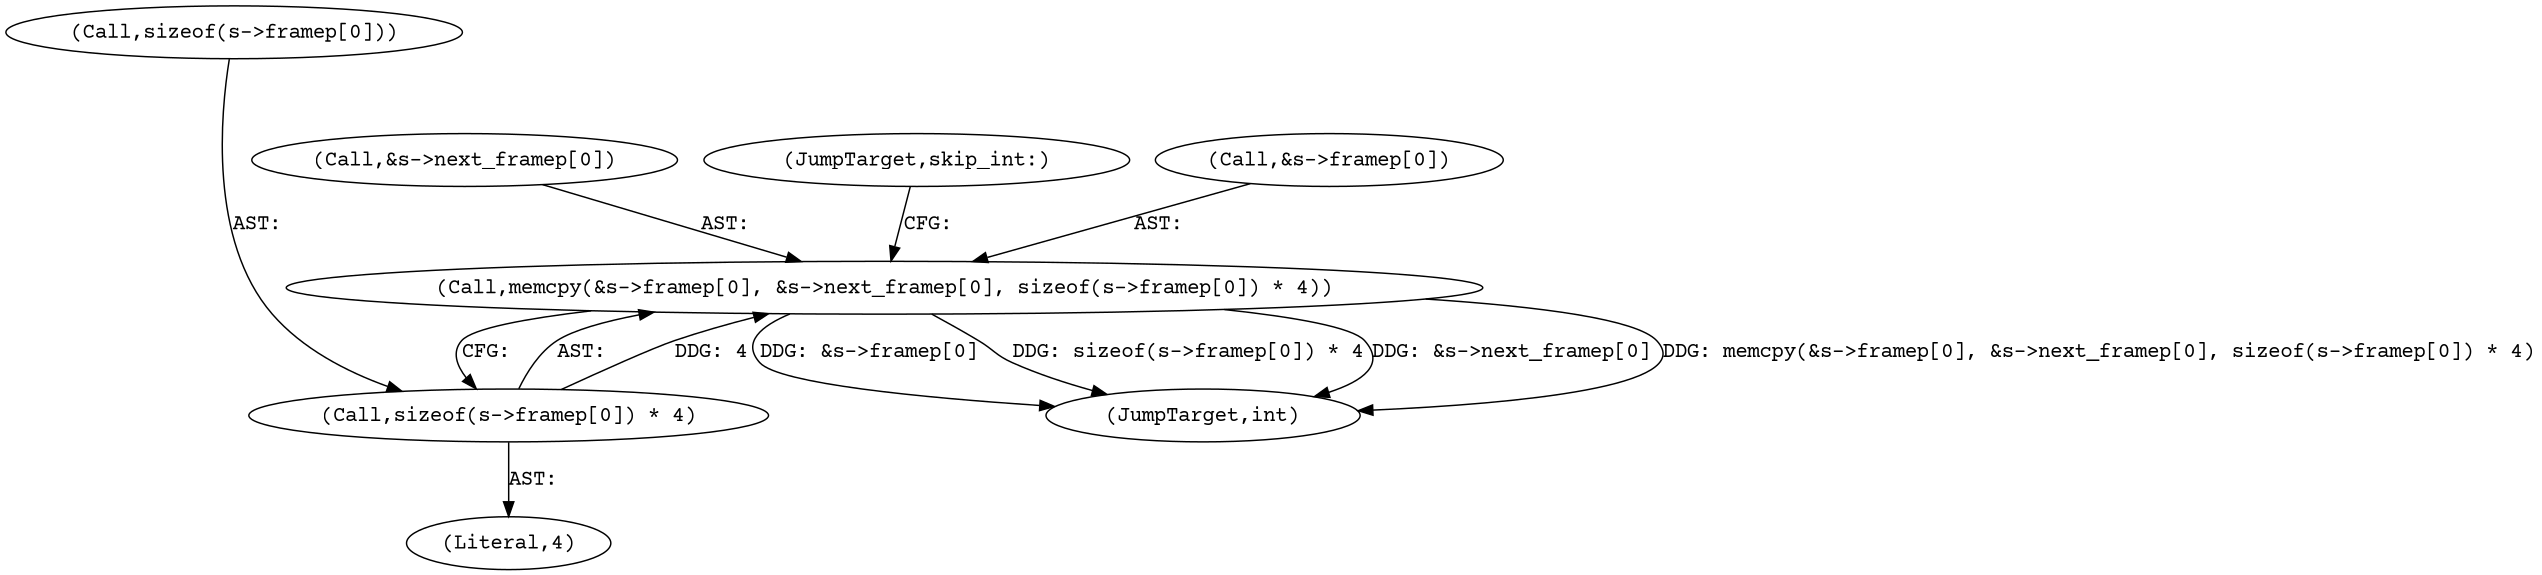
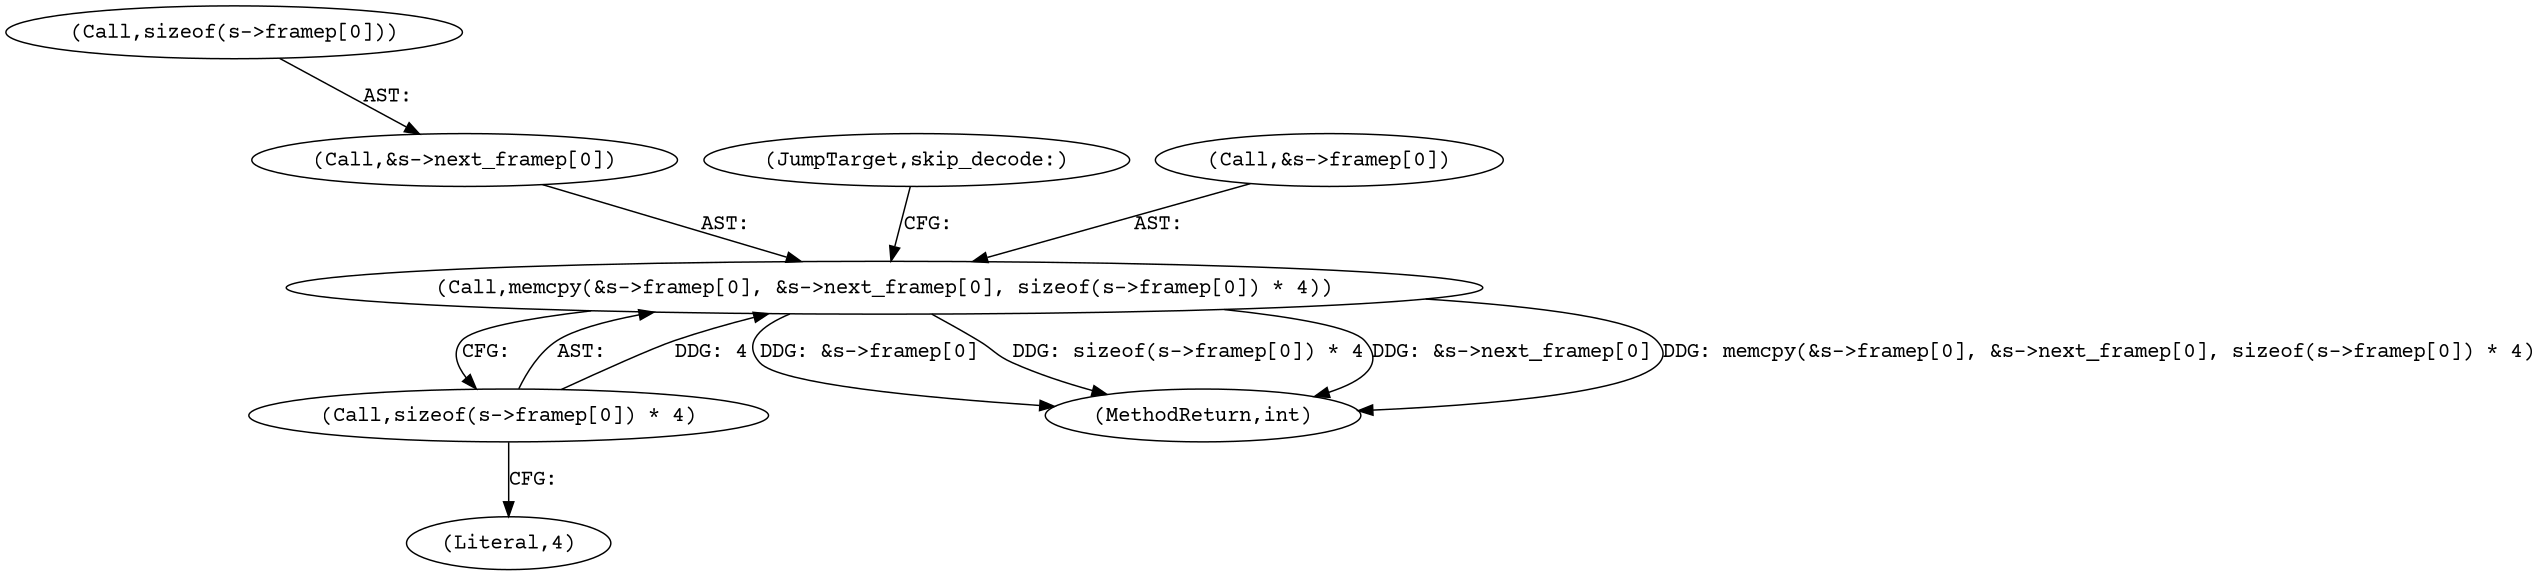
node "(JumpTarget,skip_int:)": label "(JumpTarget,skip_int:)" -> "(JumpTarget,skip_decode:)"
edge "(Call,sizeof(s->framep[0]))" -> "(Call,sizeof(s->framep[0]) * 4)": now "(Call,sizeof(s->framep[0]))" -> "(Call,&s->next_framep[0])"
node "(JumpTarget,int)": label "(JumpTarget,int)" -> "(MethodReturn,int)"
edge "(Call,sizeof(s->framep[0]) * 4)" -> "(Literal,4)": label "AST: " -> "CFG: "
